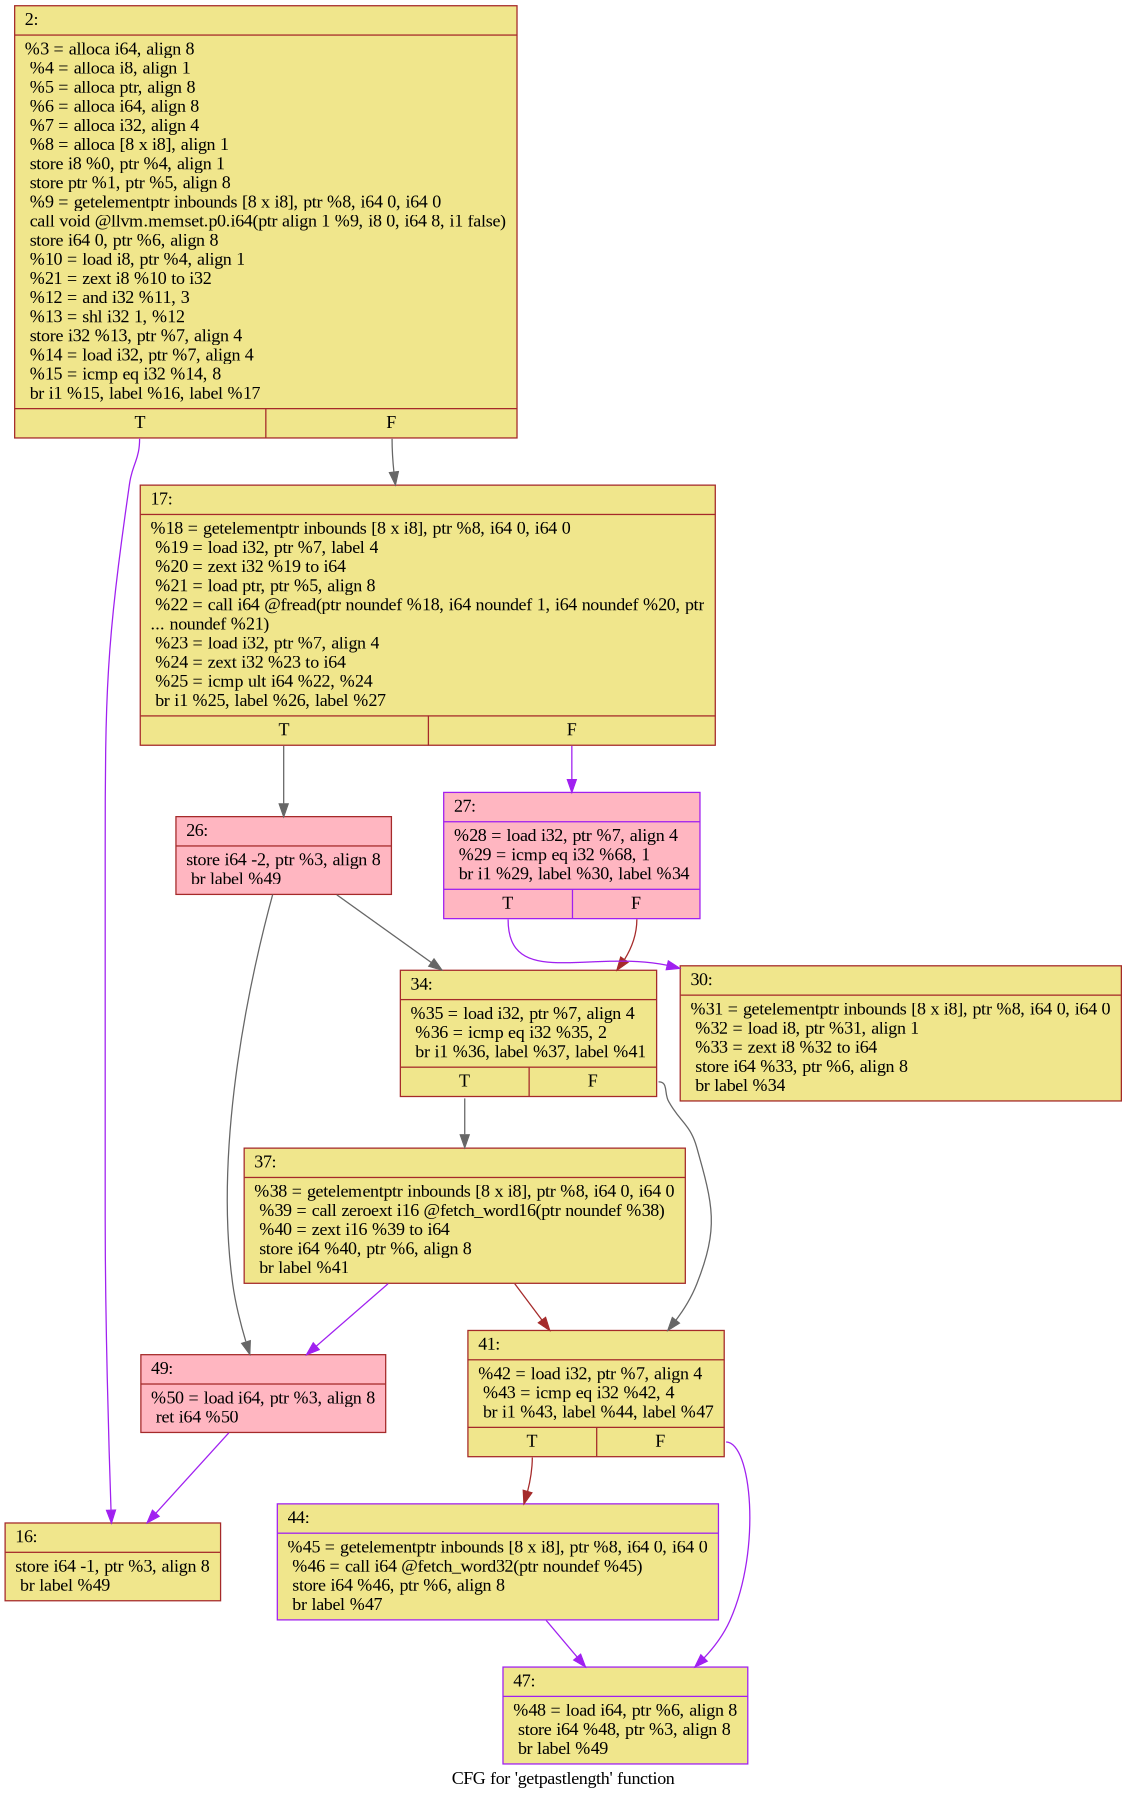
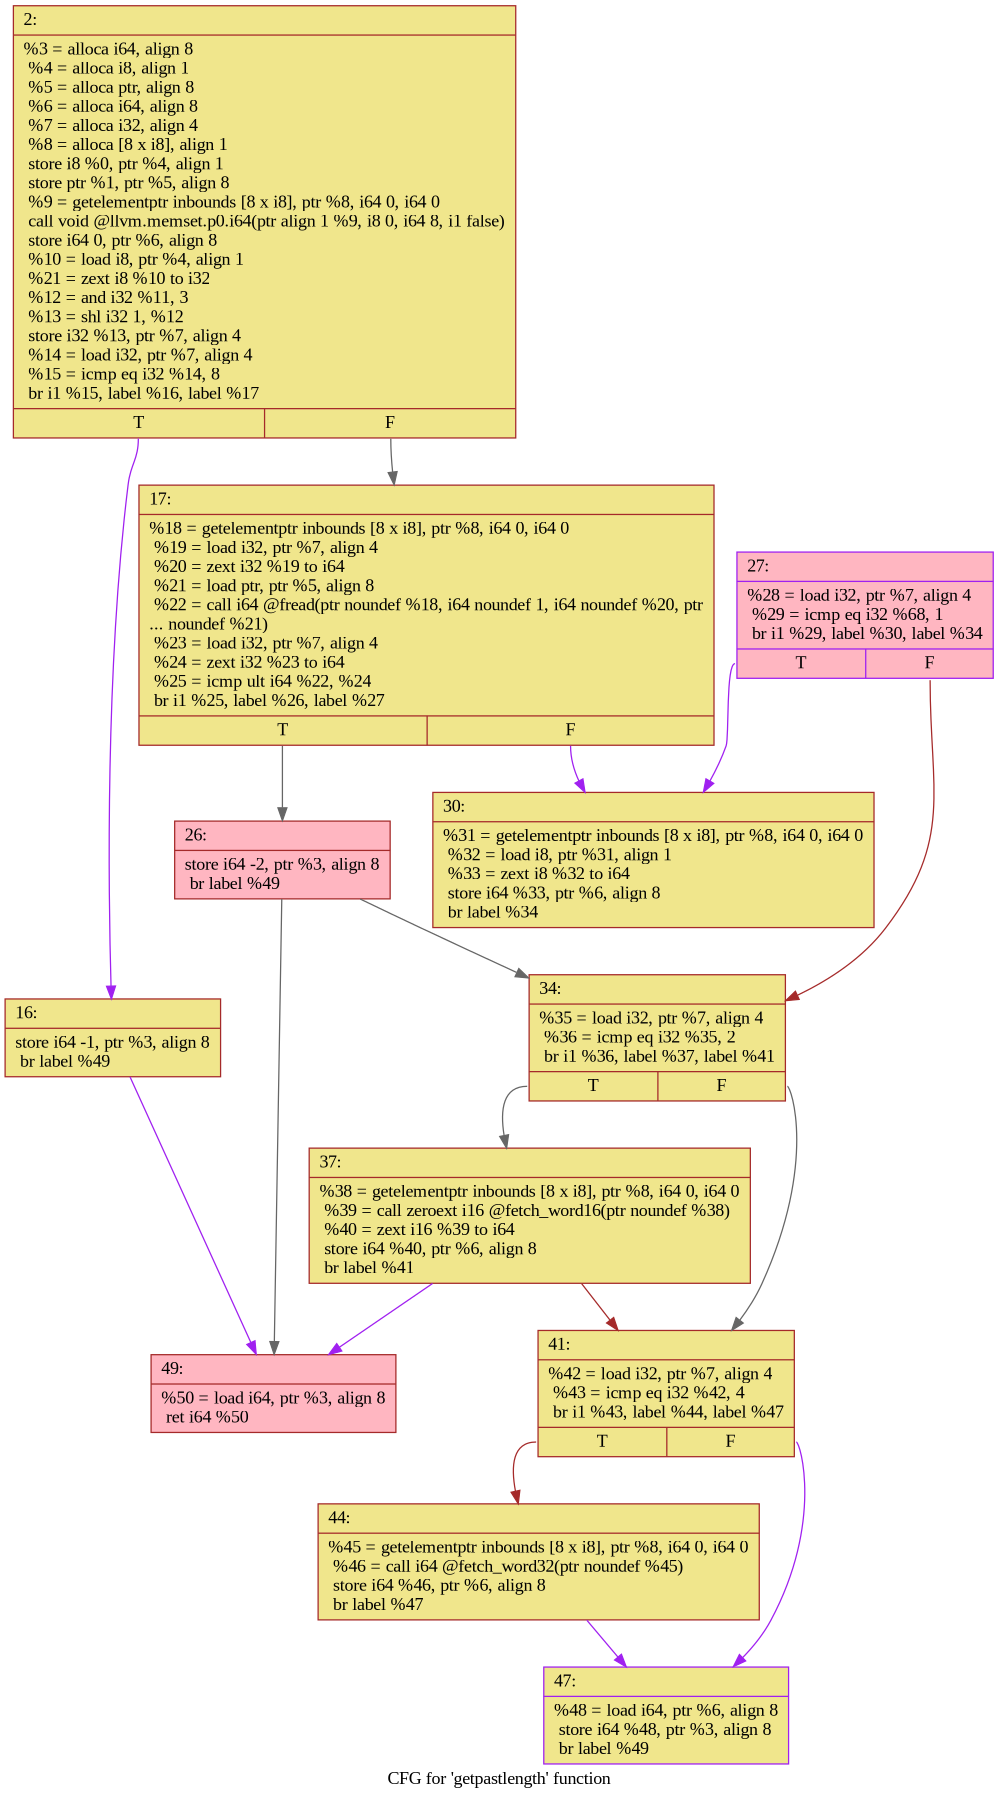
node "17:": text "%19 = load i32, ptr %7, label 4" -> "%19 = load i32, ptr %7, align 4"
edge "17:" -> "27:": now "17:" -> "30:"
edge "49:" -> "16:": reversed
node "44:": color purple -> brown
